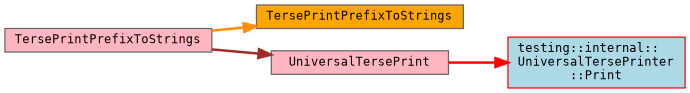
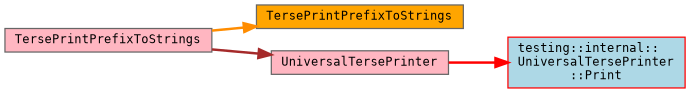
node "UniversalTersePrint": label "UniversalTersePrint" -> "UniversalTersePrinter"
